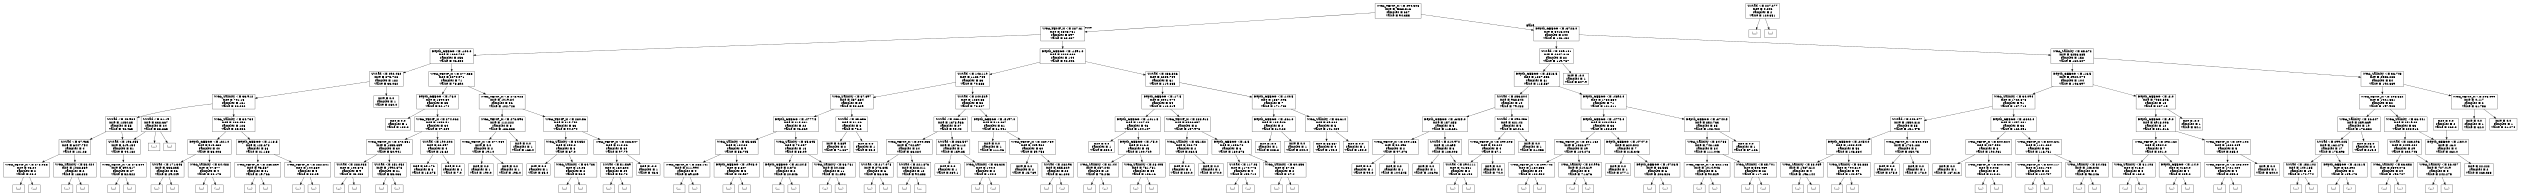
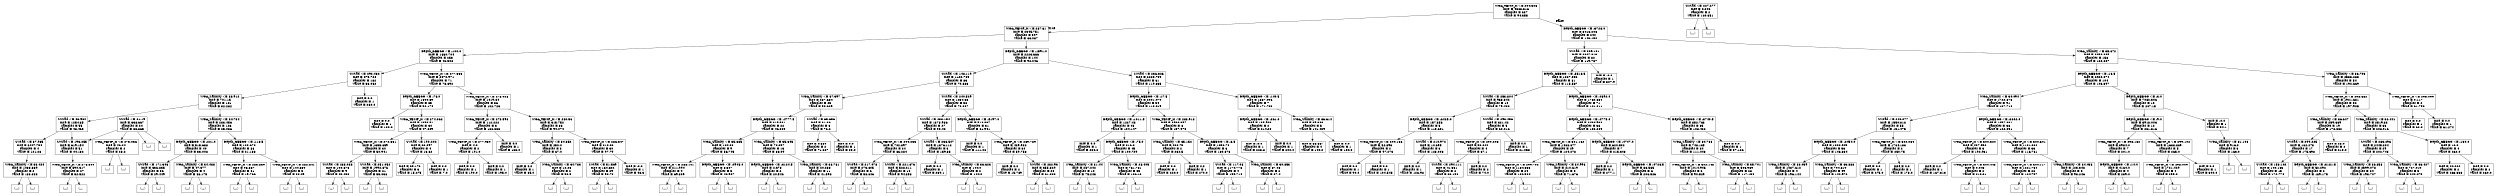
edge "mse = 0.0 samples = 2 value = 260.0" -> "Depth_GEBCO <= -130.0 mse = 16.0 samples = 4 value = 262.0": reversed
edge "WOA_TEMP_K <= 298.162 mse = 3984.0 samples = 7 value = 201.0" -> "WOA_Salinity <= 31.108 mse = 916.0 samples = 3 value = 163.0": now "mse = -0.0 samples = 1 value = 54.1" -> "WOA_Salinity <= 31.108 mse = 916.0 samples = 3 value = 163.0"
edge "SWrad <= 37.985 mse = 6447.754 samples = 4 value = 121.28" -> "WOA_TEMP_K <= 273.036 mse = 46.24 samples = 2 value = 28.2": now "SWrad <= 61.19 mse = 338.667 samples = 24 value = 33.865" -> "WOA_TEMP_K <= 273.036 mse = 46.24 samples = 2 value = 28.2"
